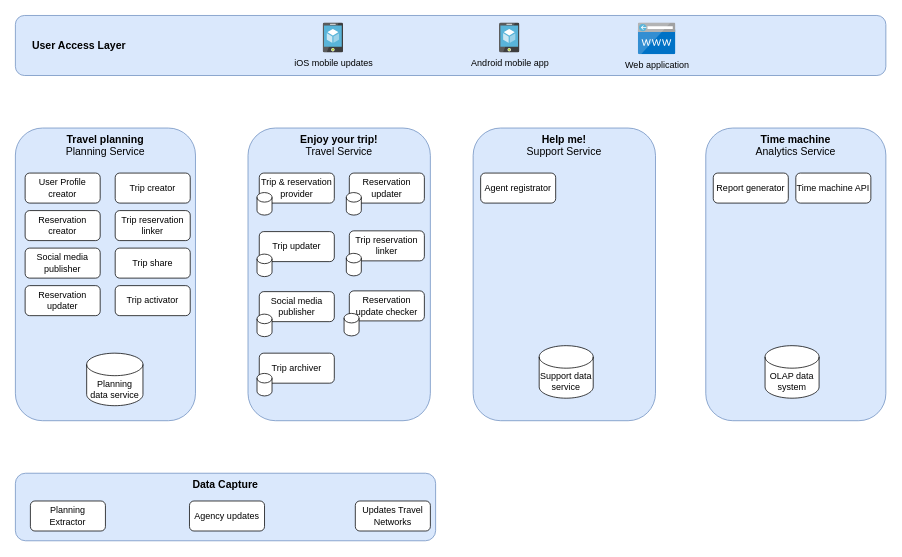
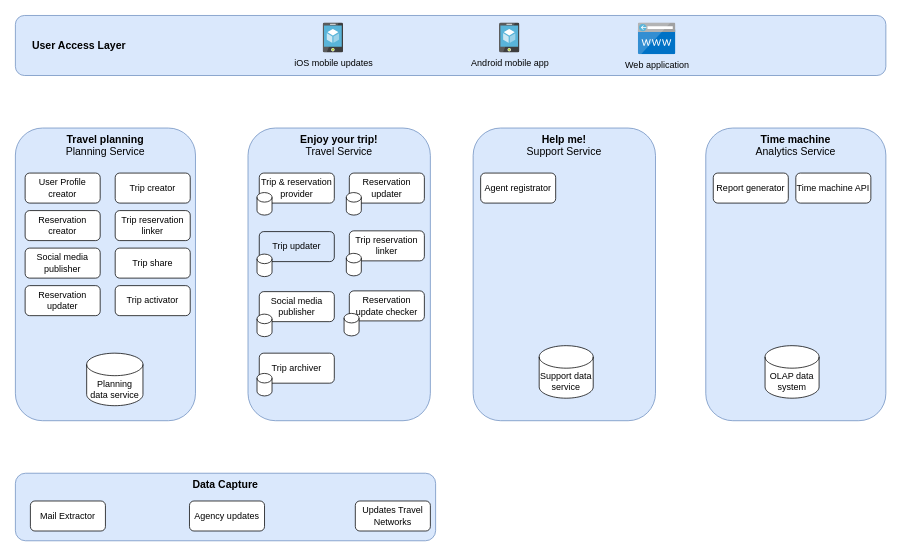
node "Trip updater": fillcolor #ffffff -> #dae8fc
node "Planning Extractor": label "Planning Extractor" -> "Mail Extractor"
